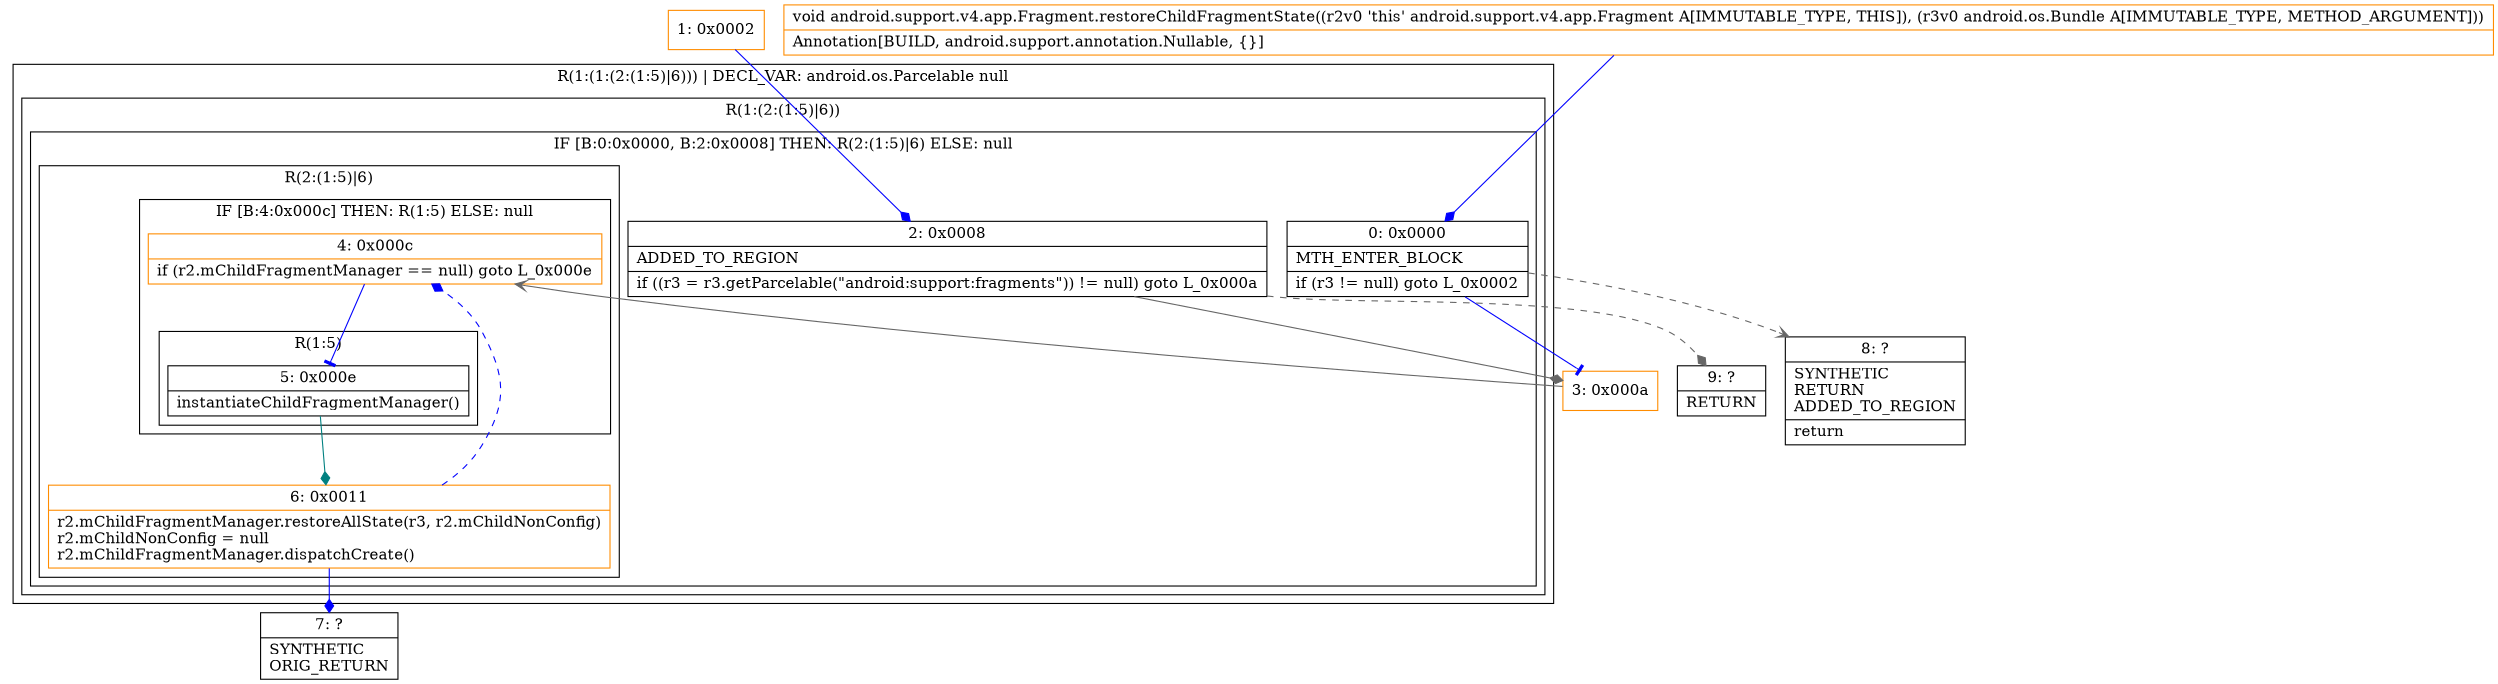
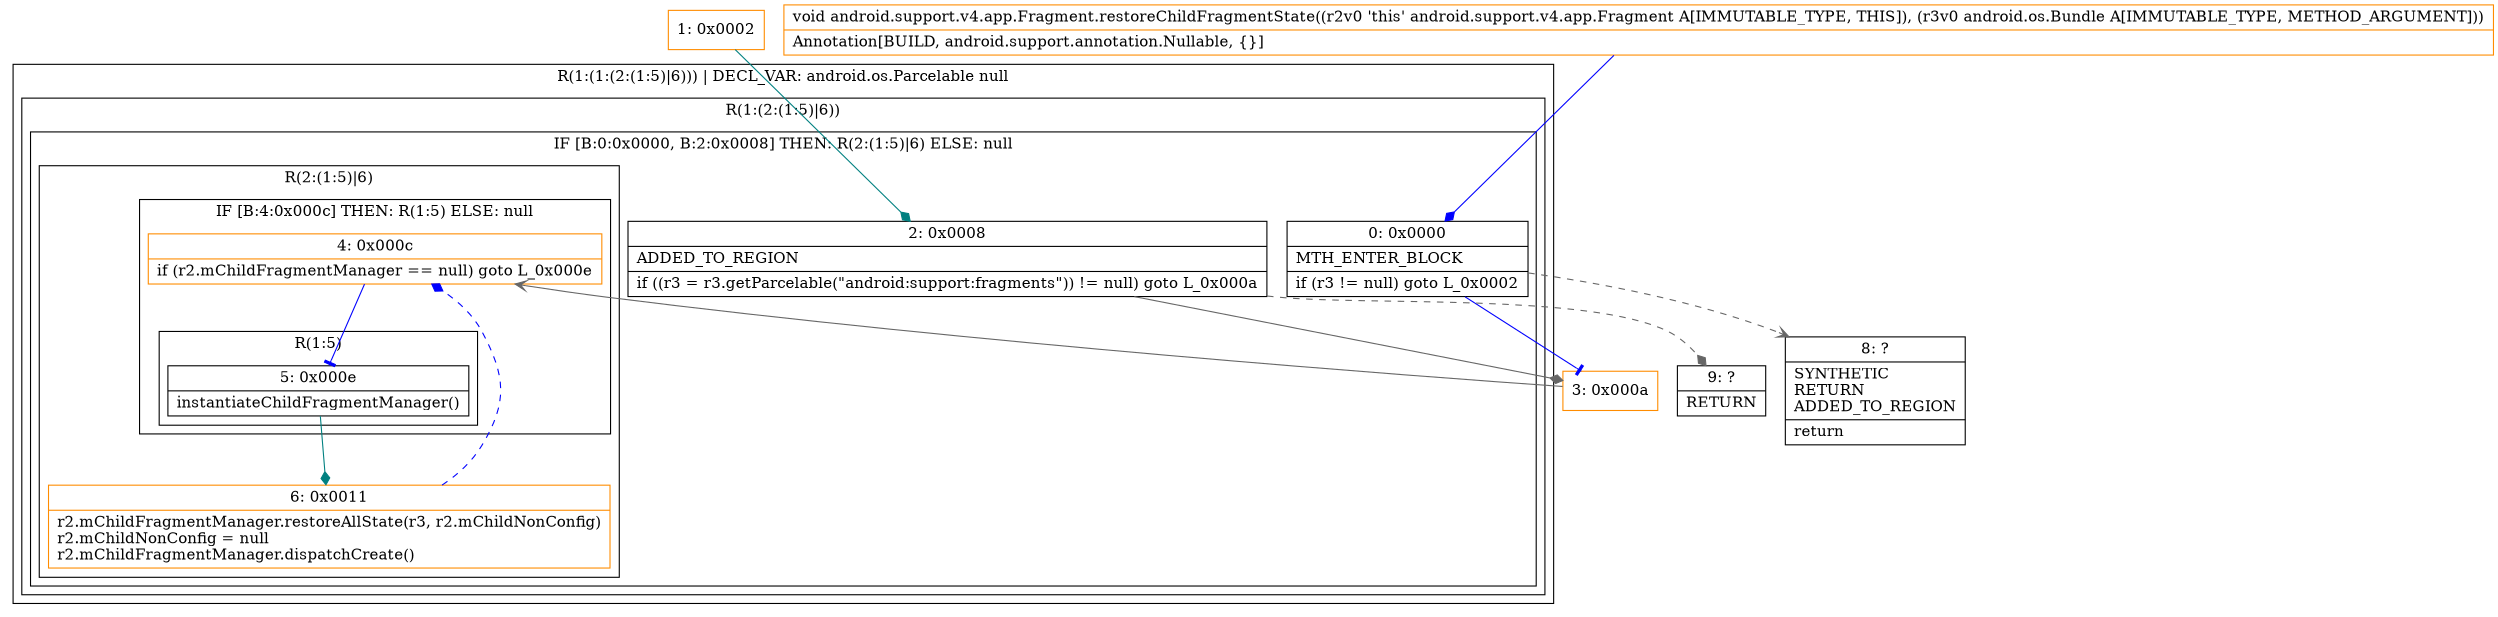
edge "1: 0x0002" -> "2: 0x0008": color blue -> teal
node "7: ?": removed
